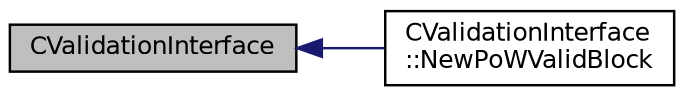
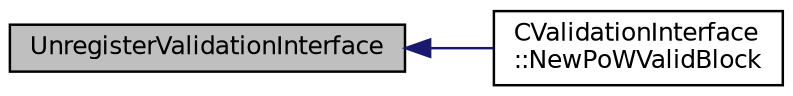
node "CValidationInterface": label "CValidationInterface" -> "UnregisterValidationInterface"
